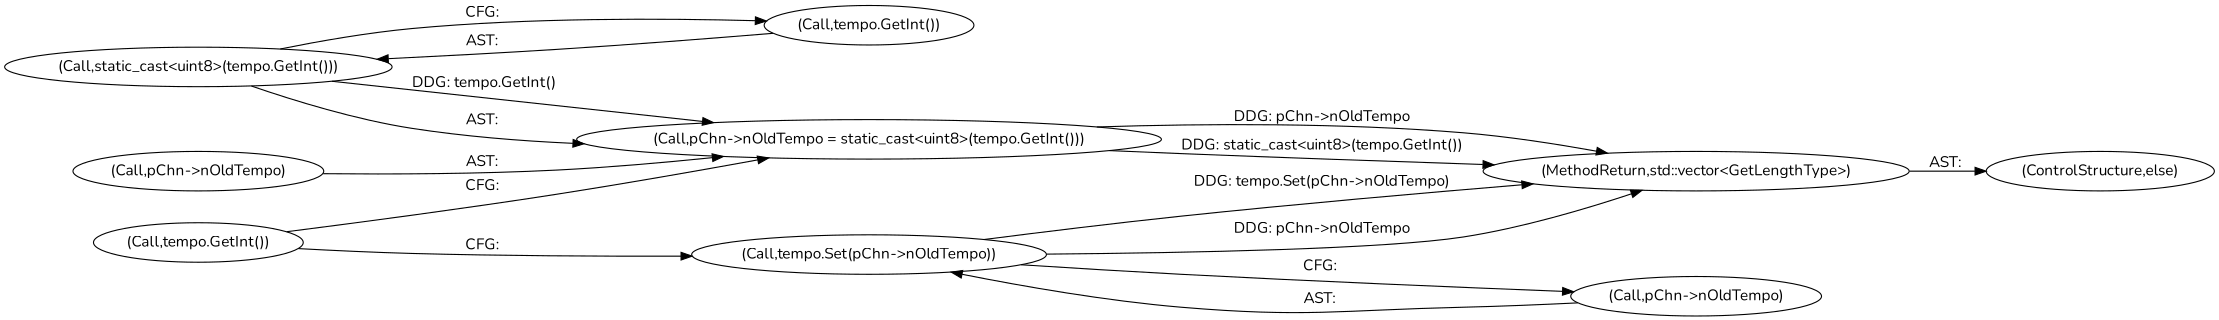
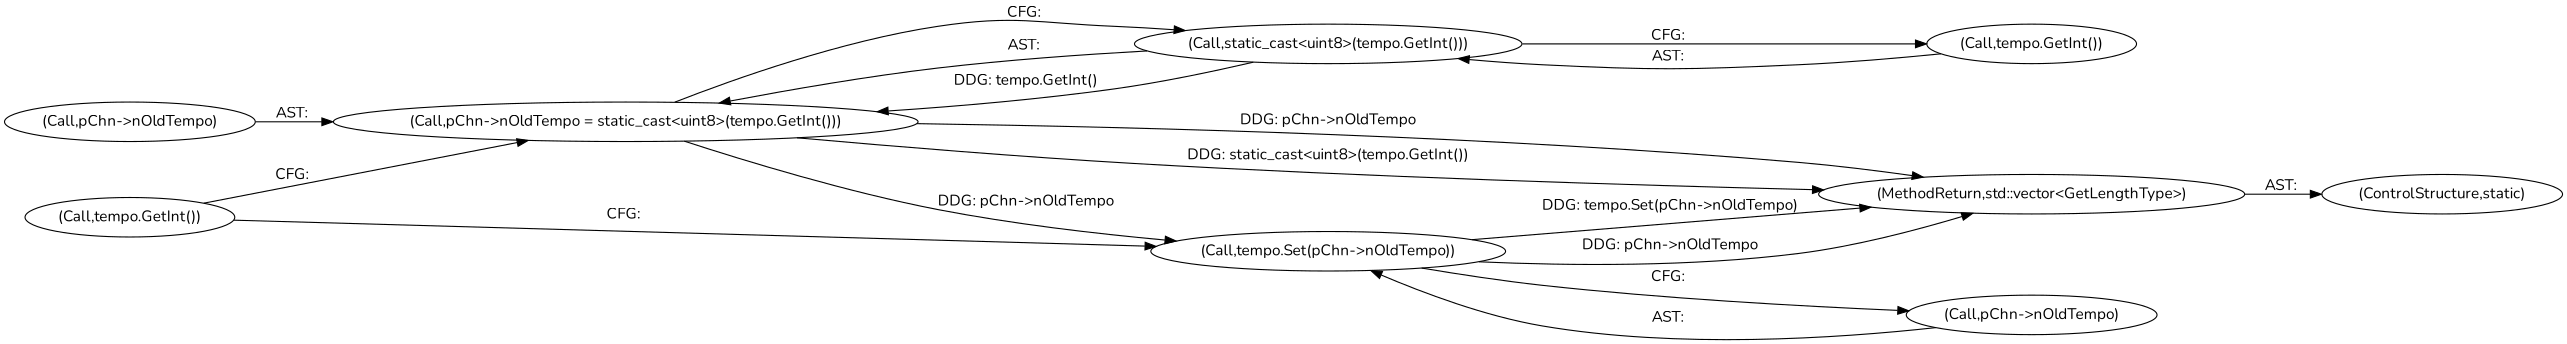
edge "(Call,pChn->nOldTempo = static_cast<uint8>(tempo.GetInt()))" -> "(Call,static_cast<uint8>(tempo.GetInt()))": added, label "CFG:"
node "(ControlStructure,else)": label "(ControlStructure,else)" -> "(ControlStructure,static)"
edge "(Call,pChn->nOldTempo = static_cast<uint8>(tempo.GetInt()))" -> "(Call,tempo.Set(pChn->nOldTempo))": added, label "DDG: pChn->nOldTempo"
